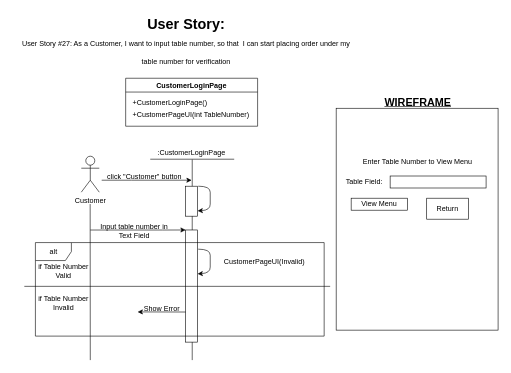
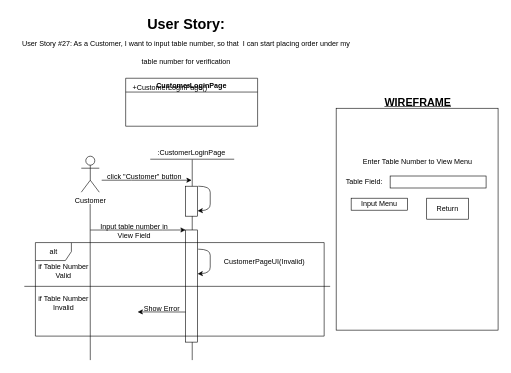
node "+CustomerLoginPage()": moved (174, 103) -> (174, 88)
node "+CustomerPageUI(int TableNumber)": removed
node "View Menu": label "View Menu" -> "Input Menu"
node "Input table number in Text Field": label "Input table number in Text Field" -> "Input table number in View Field"
